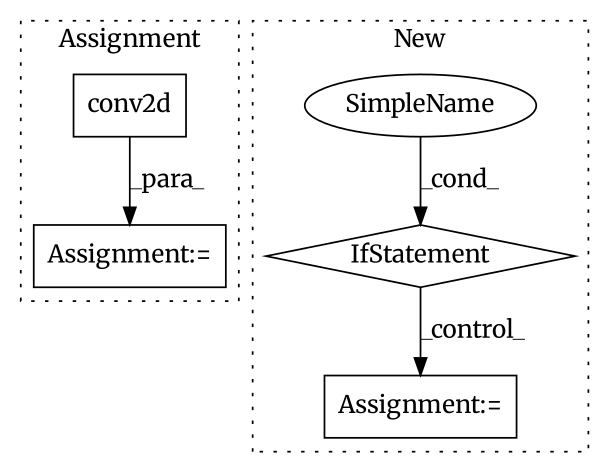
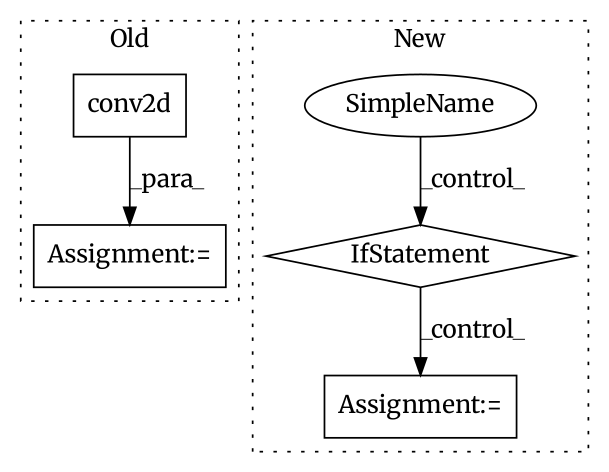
cluster "Assignment": label "Assignment" -> "Old"
edge "SimpleName" -> "IfStatement": label "_cond_" -> "_control_"
